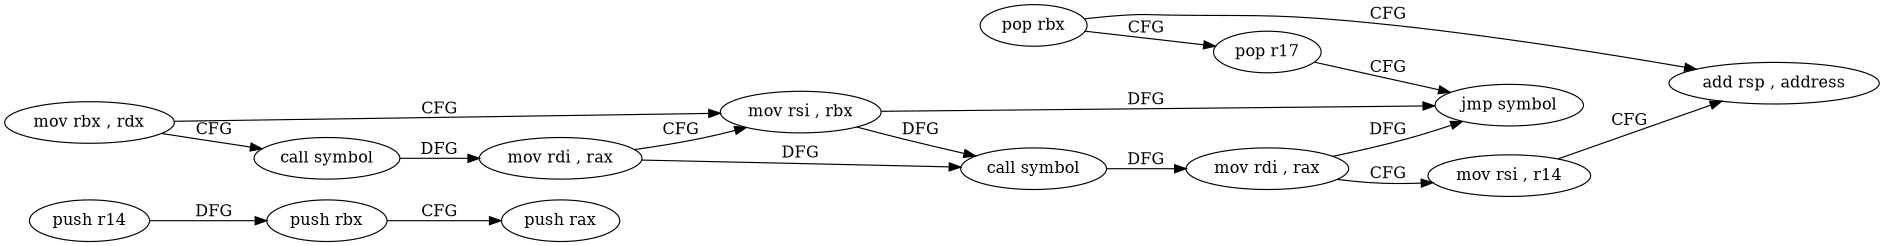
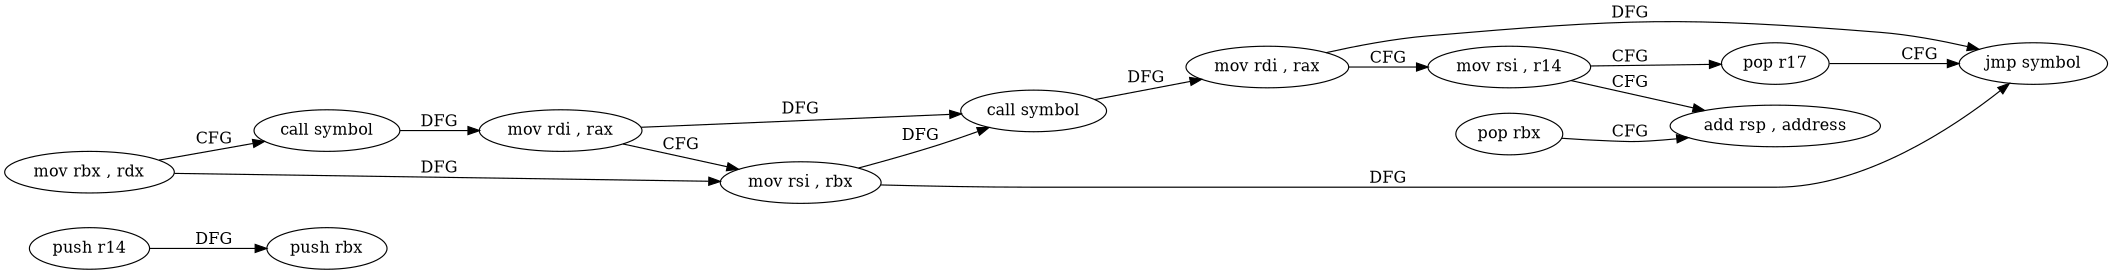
edge "pop rbx" -> "pop r17": now "mov rsi , r14" -> "pop r17"
edge "mov rbx , rdx" -> "mov rsi , rbx": label "CFG" -> "DFG"
node "push rax": removed
